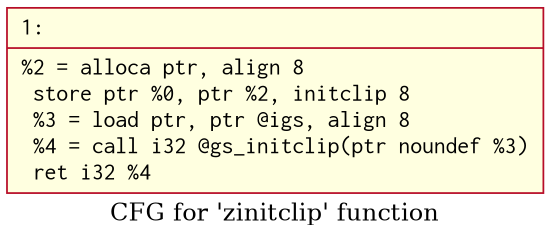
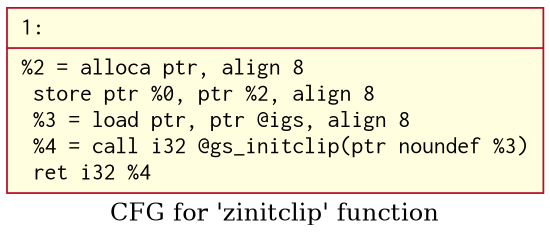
node "1:": text "store ptr %0, ptr %2, initclip 8" -> "store ptr %0, ptr %2, align 8"
